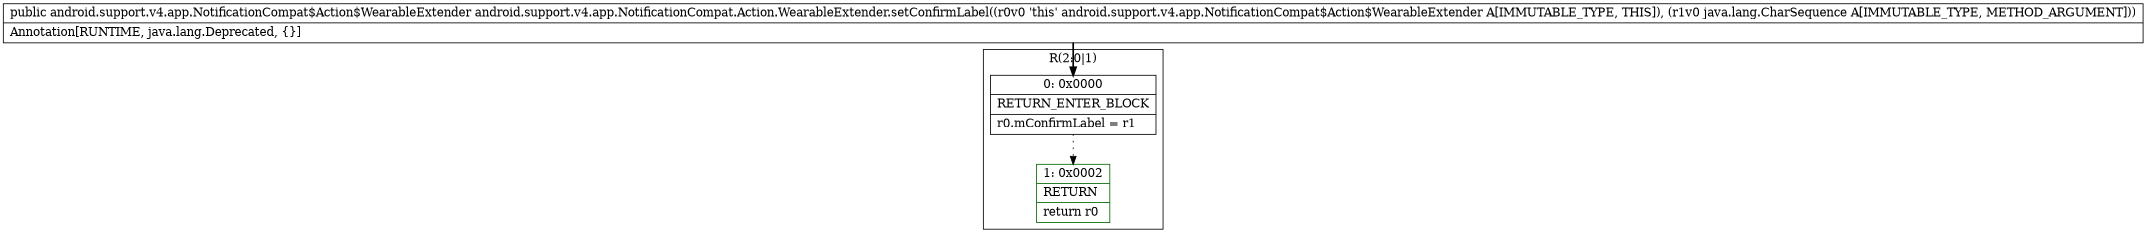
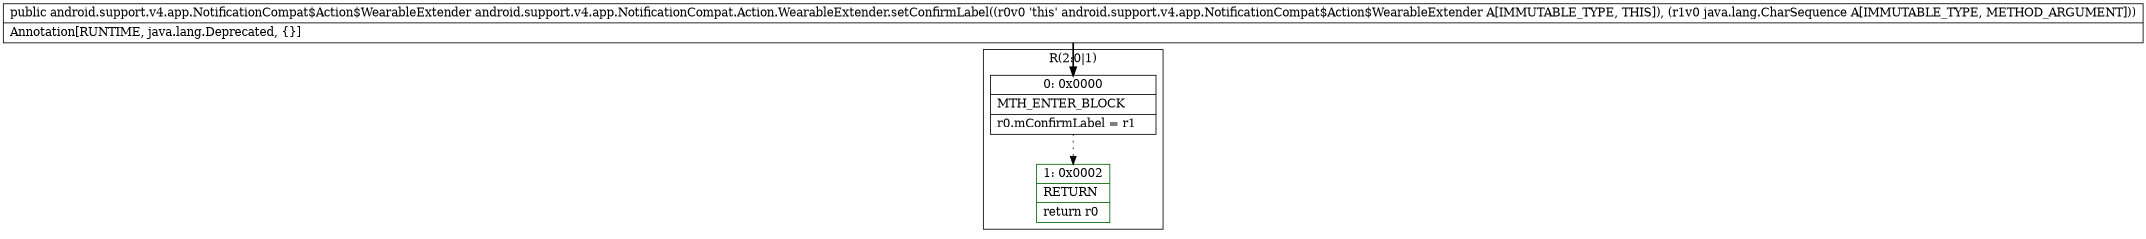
node "0: 0x0000": text "RETURN_ENTER_BLOCK" -> "MTH_ENTER_BLOCK"
